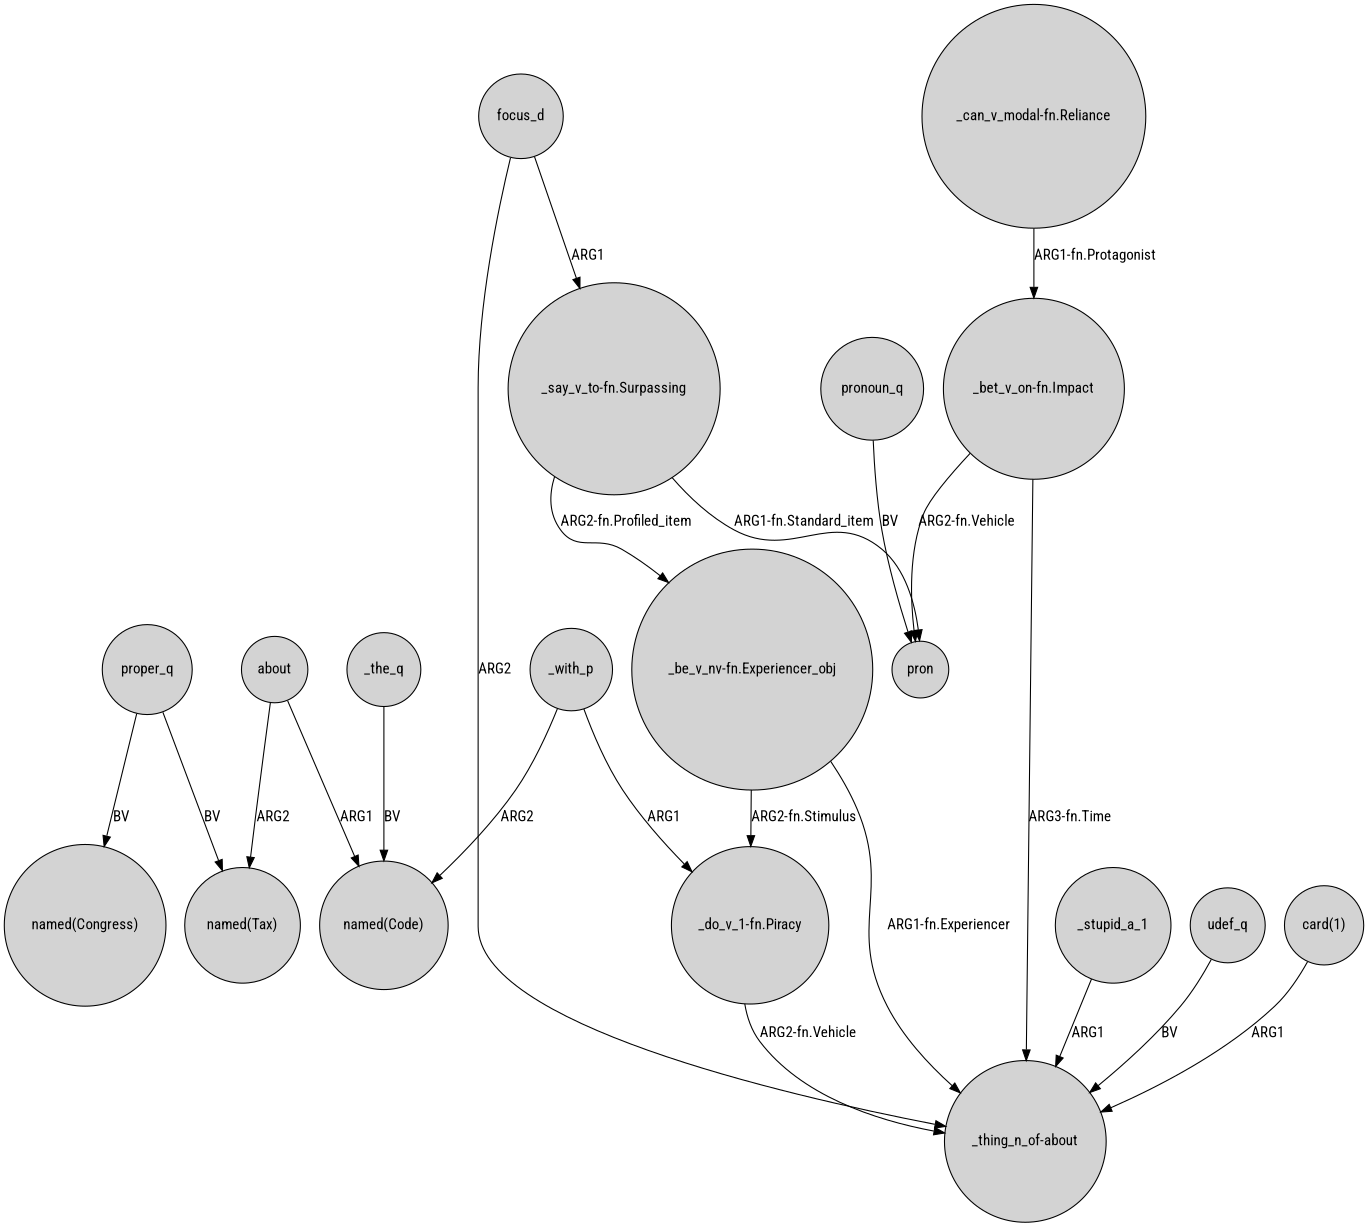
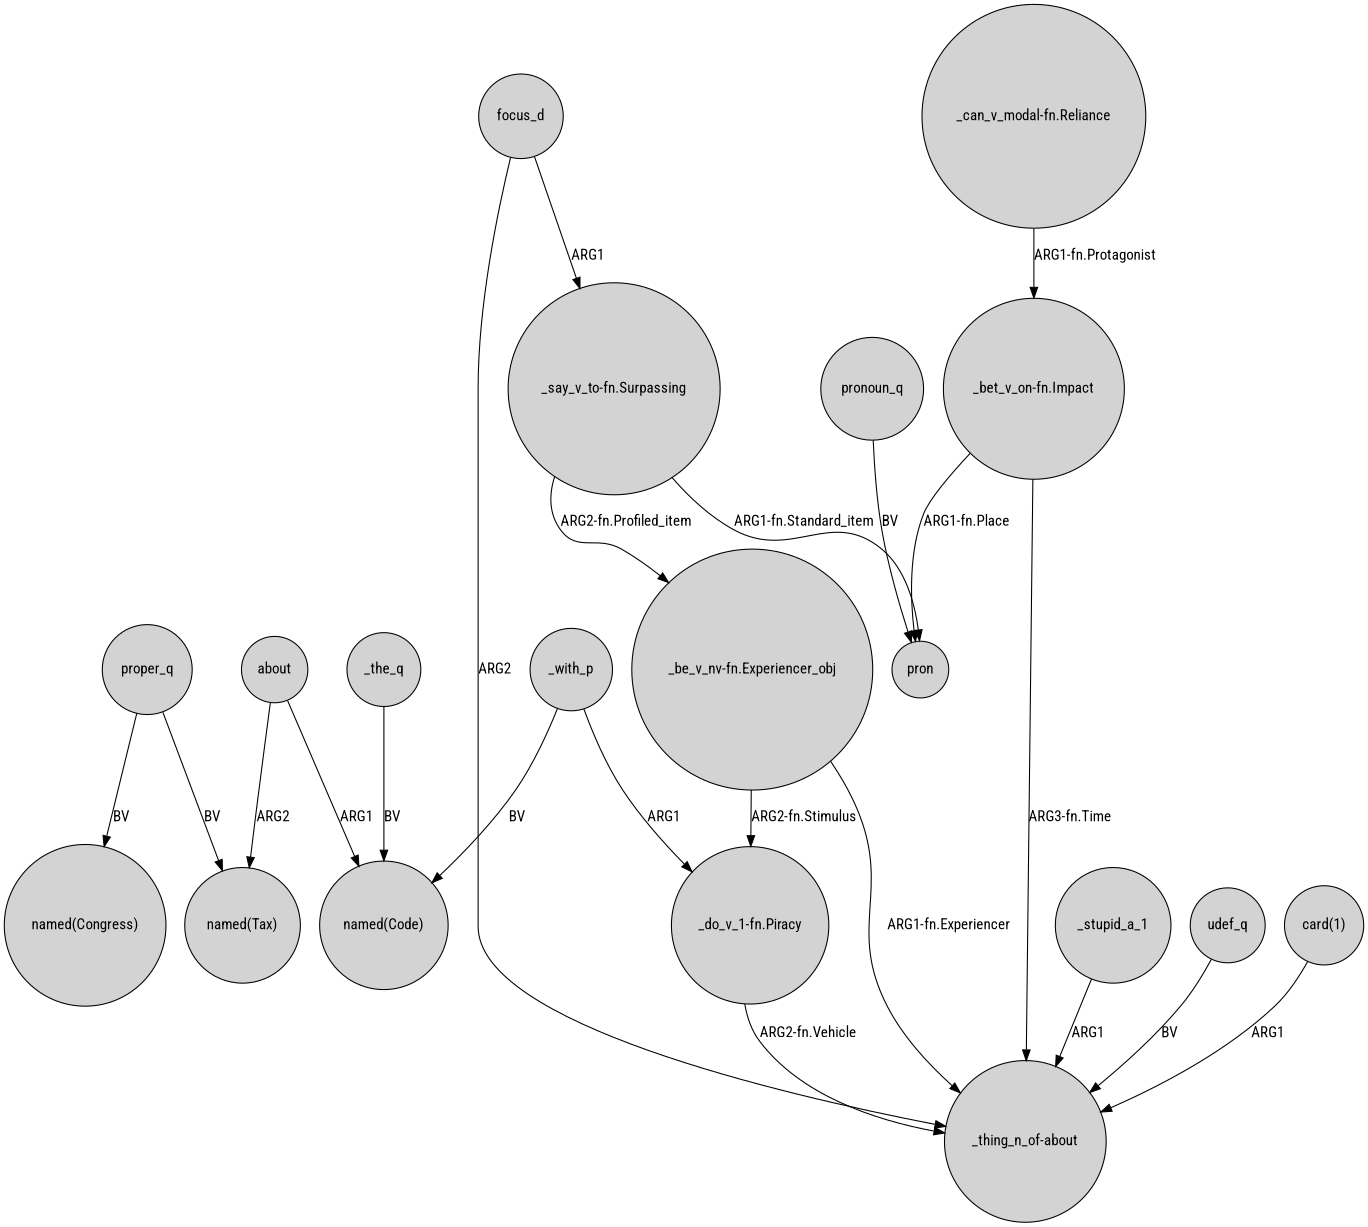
edge "_bet_v_on-fn.Impact" -> "pron": label "ARG2-fn.Vehicle" -> "ARG1-fn.Place"
edge "_with_p" -> "named(Code)": label "ARG2" -> "BV"
